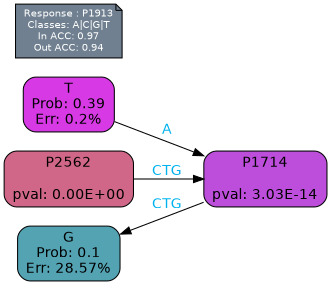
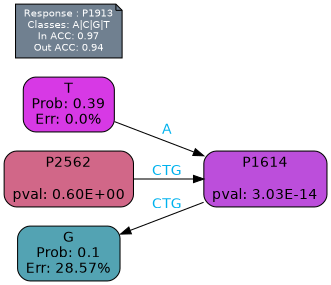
node "T Prob: 0.39 Err: 0.2%": label "T Prob: 0.39 Err: 0.2%" -> "T Prob: 0.39 Err: 0.0%"
node "P2562 pval: 0.00E+00": label "P2562 pval: 0.00E+00" -> "P2562 pval: 0.60E+00"
node "P1714 pval: 3.03E-14": label "P1714 pval: 3.03E-14" -> "P1614 pval: 3.03E-14"
